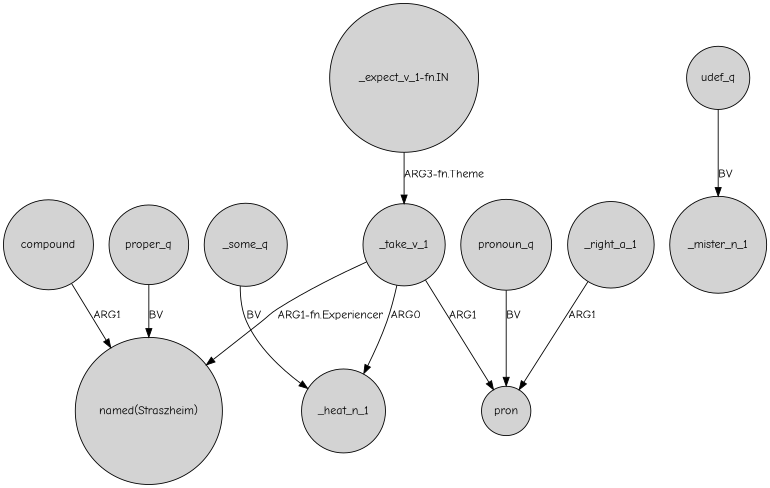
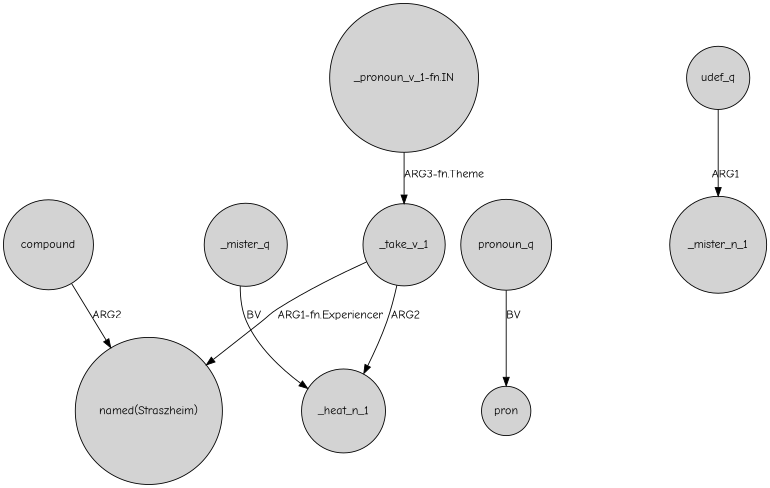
node "_expect_v_1-fn.IN": label "_expect_v_1-fn.IN" -> "_pronoun_v_1-fn.IN"
edge "udef_q" -> "_mister_n_1": label "BV" -> "ARG1"
node "proper_q": removed
node "_some_q": label "_some_q" -> "_mister_q"
node "_right_a_1": removed
edge "compound" -> "named(Straszheim)": label "ARG1" -> "ARG2"
edge "_take_v_1" -> "_heat_n_1": label "ARG0" -> "ARG2"
edge "_take_v_1" -> "pron": removed, label "ARG1"
